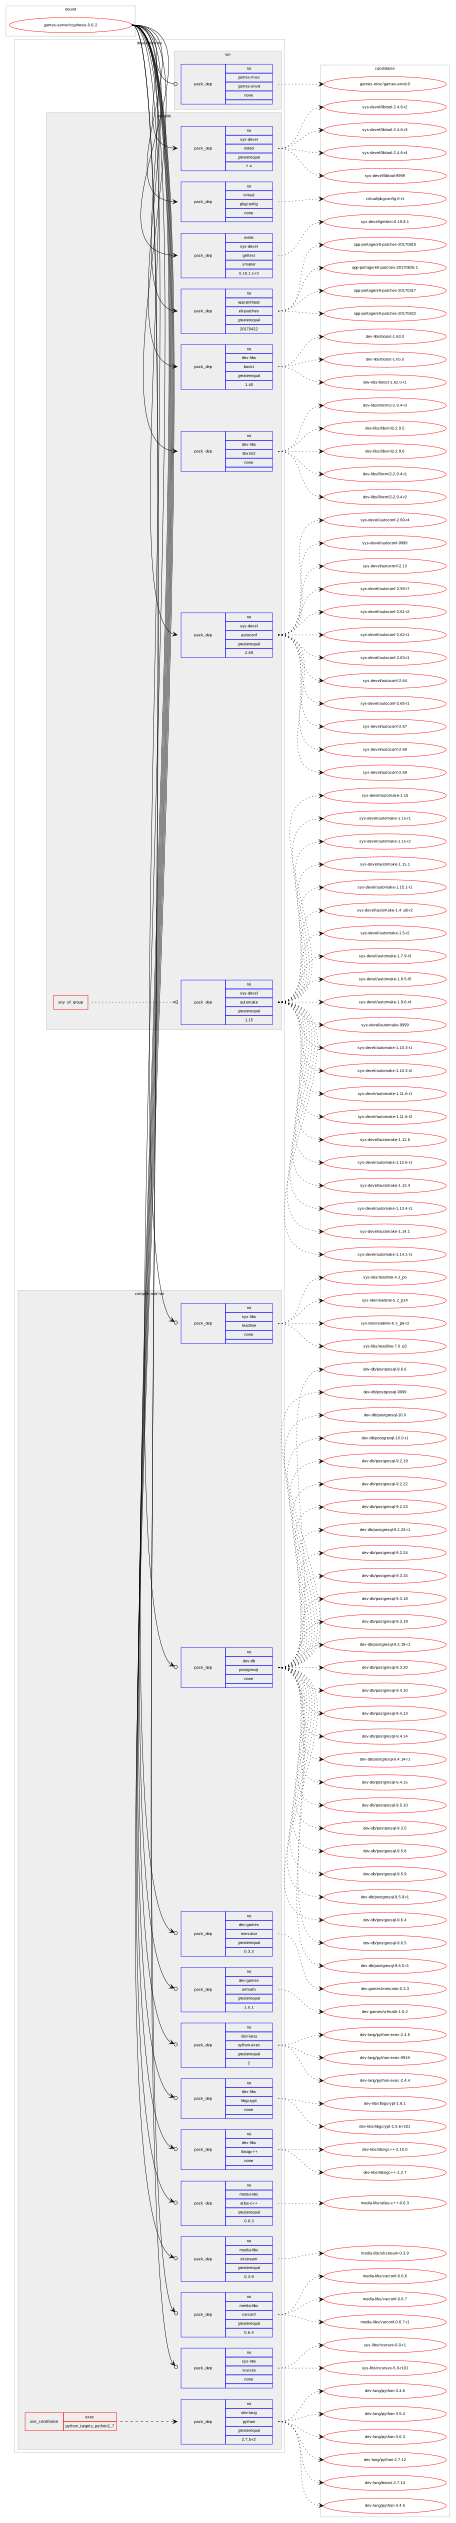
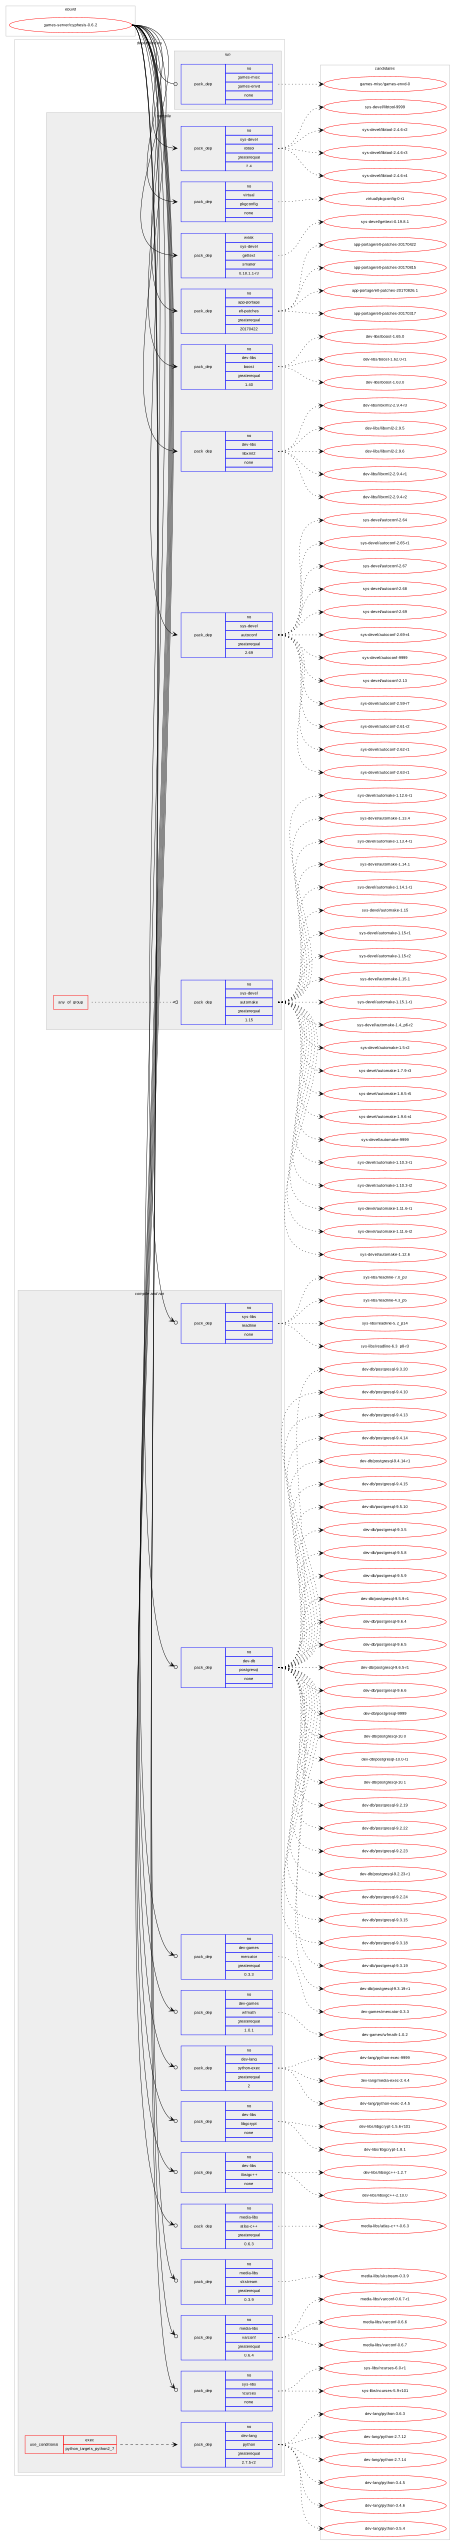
node "dev-db/postgresql-10.1": added
node "dev-lang/python-exec-9919": label "dev-lang/python-exec-9919" -> "dev-lang/python-exec-9999"
node "dev-lang/python-exec-2.4.4": label "dev-lang/python-exec-2.4.4" -> "dev-lang/media-exec-2.4.4"
node "dev-lang/boost-2.7.14": label "dev-lang/boost-2.7.14" -> "dev-lang/python-2.7.14"
